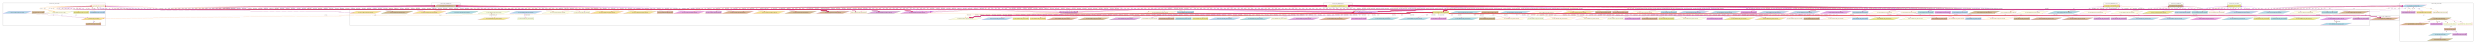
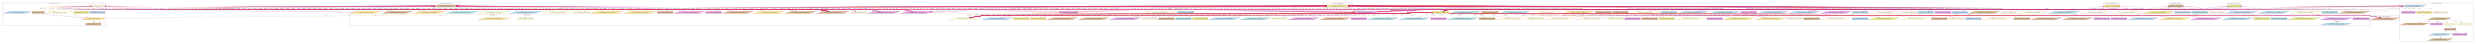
node "10.1.80.1:45210#ServerID_OuterContainerID": fillcolor lightblue -> khaki
